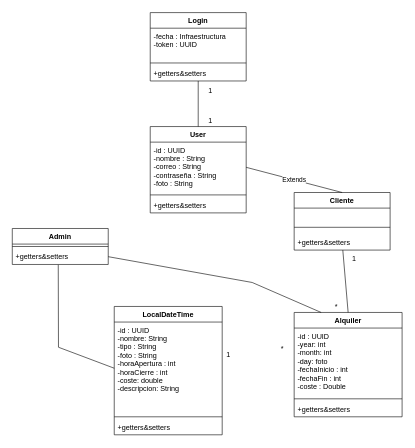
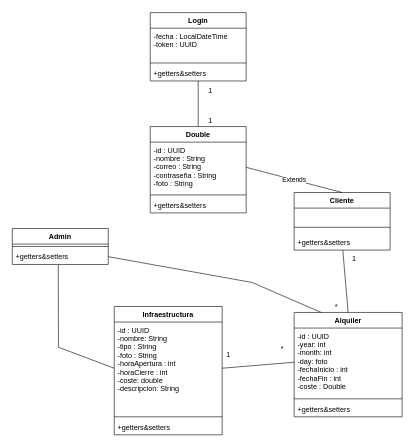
node "-fecha : Infraestructura -token : UUID": label "-fecha : Infraestructura -token : UUID" -> "-fecha : LocalDateTime -token : UUID"
node "User": label "User" -> "Double"
node "LocalDateTime": label "LocalDateTime" -> "Infraestructura"
edge "-id : UUID -year: int -month: int -day: foto -fechaInicio : int -fechaFin : int -coste : Double" -- "-id : UUID -nombre: String -tipo : String -foto : String -horaApertura : int -horaCierre : int -coste: double -descripcion: String": added
